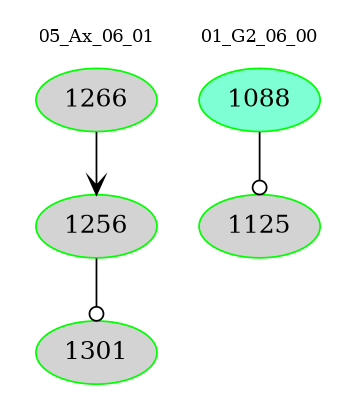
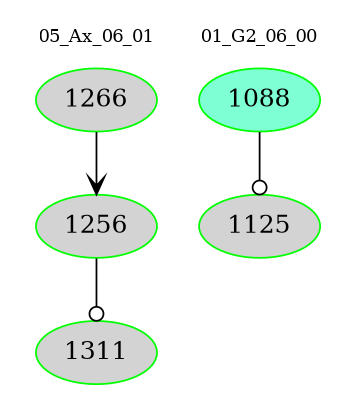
node "1301": label "1301" -> "1311"
